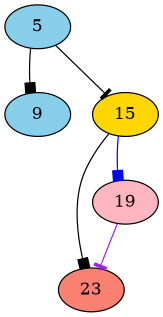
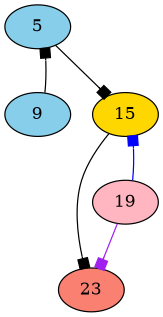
edge "5" -> "9": reversed
edge "5" -> "15": arrowhead tee -> box
edge "15" -> "19": reversed
edge "19" -> "23": arrowhead tee -> box
